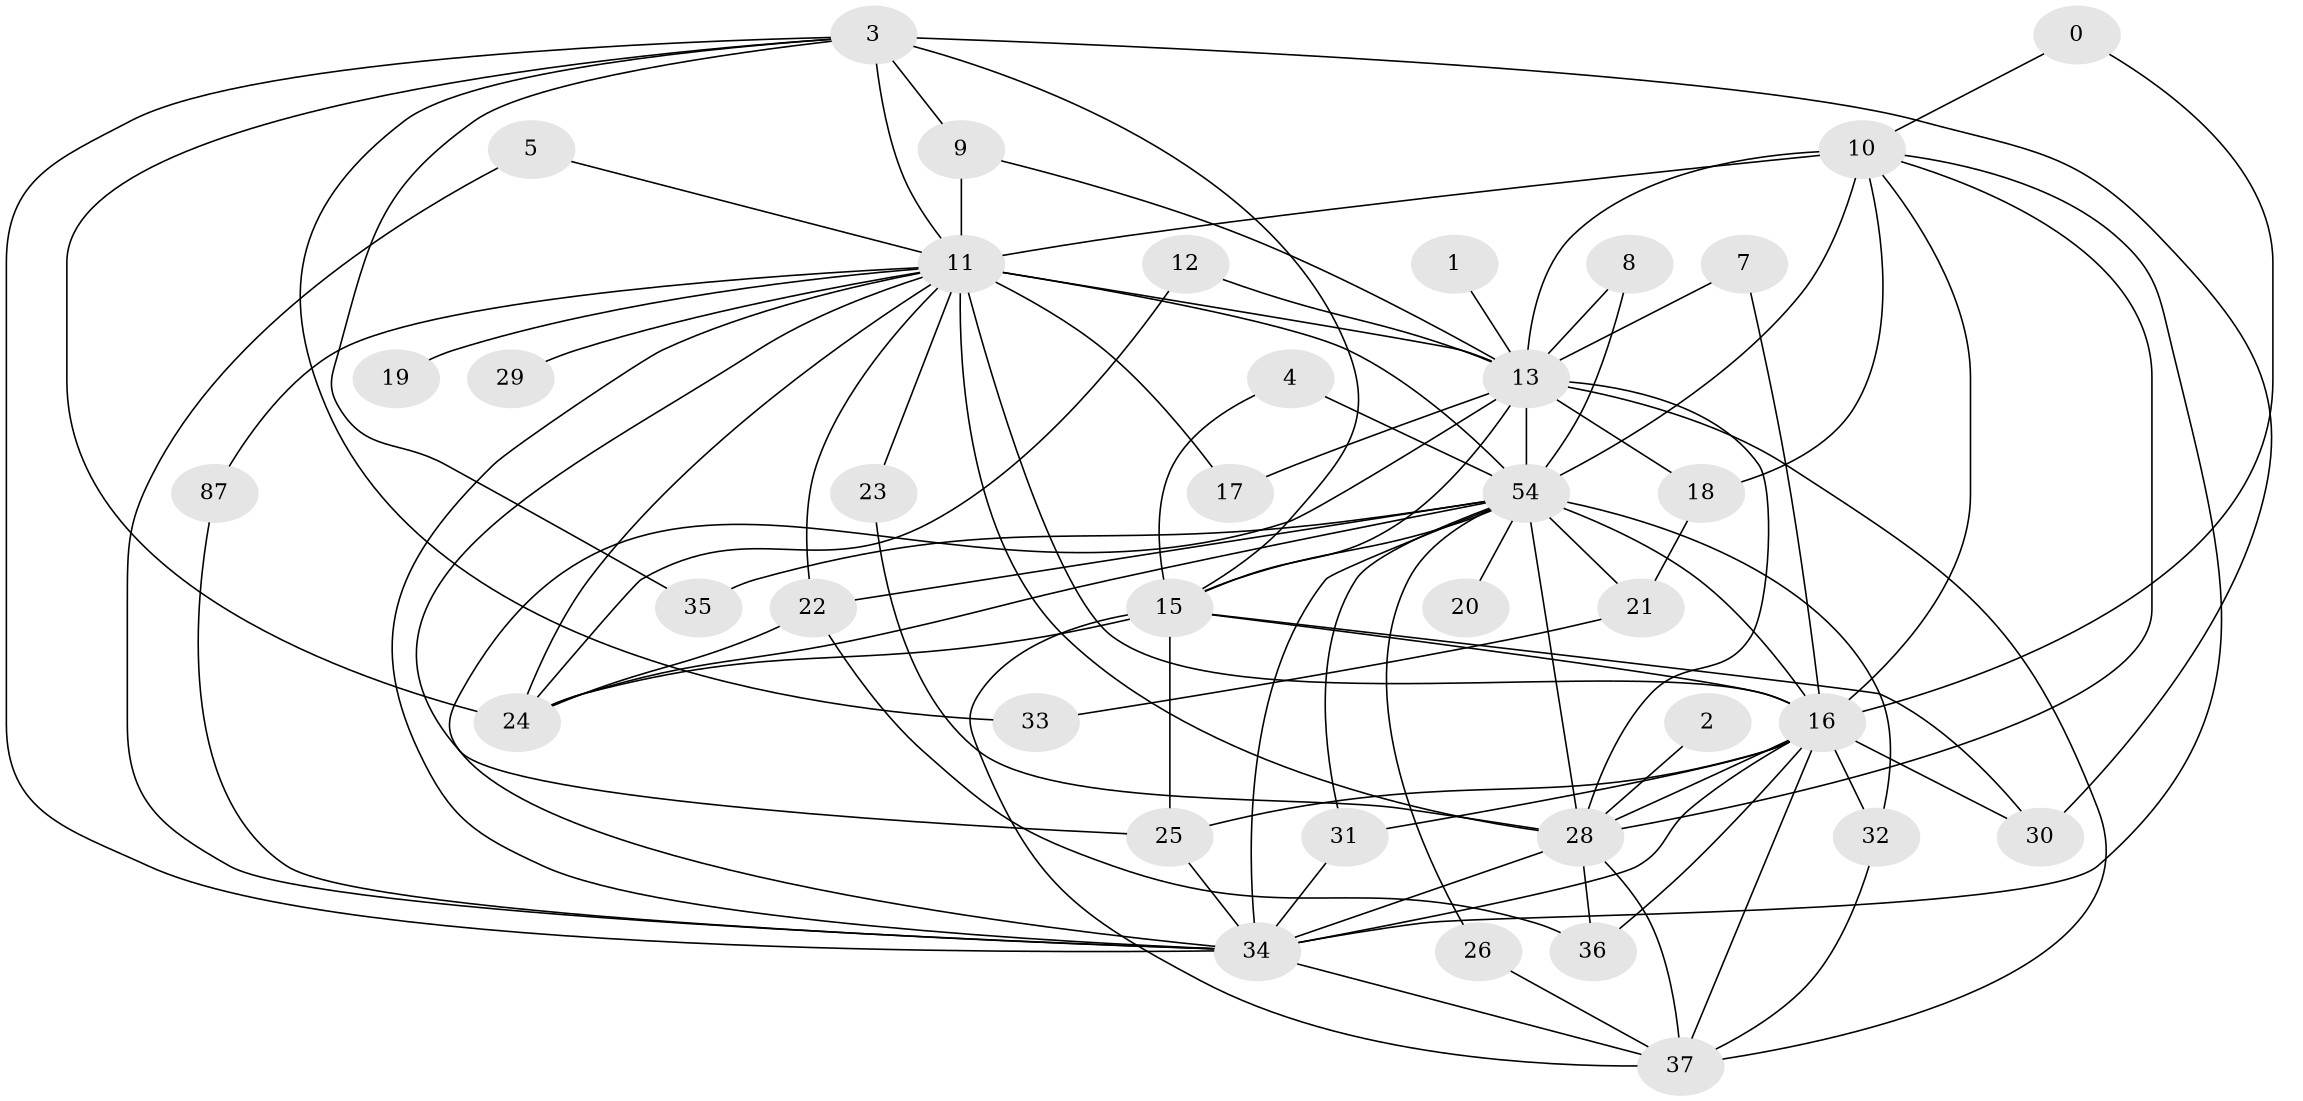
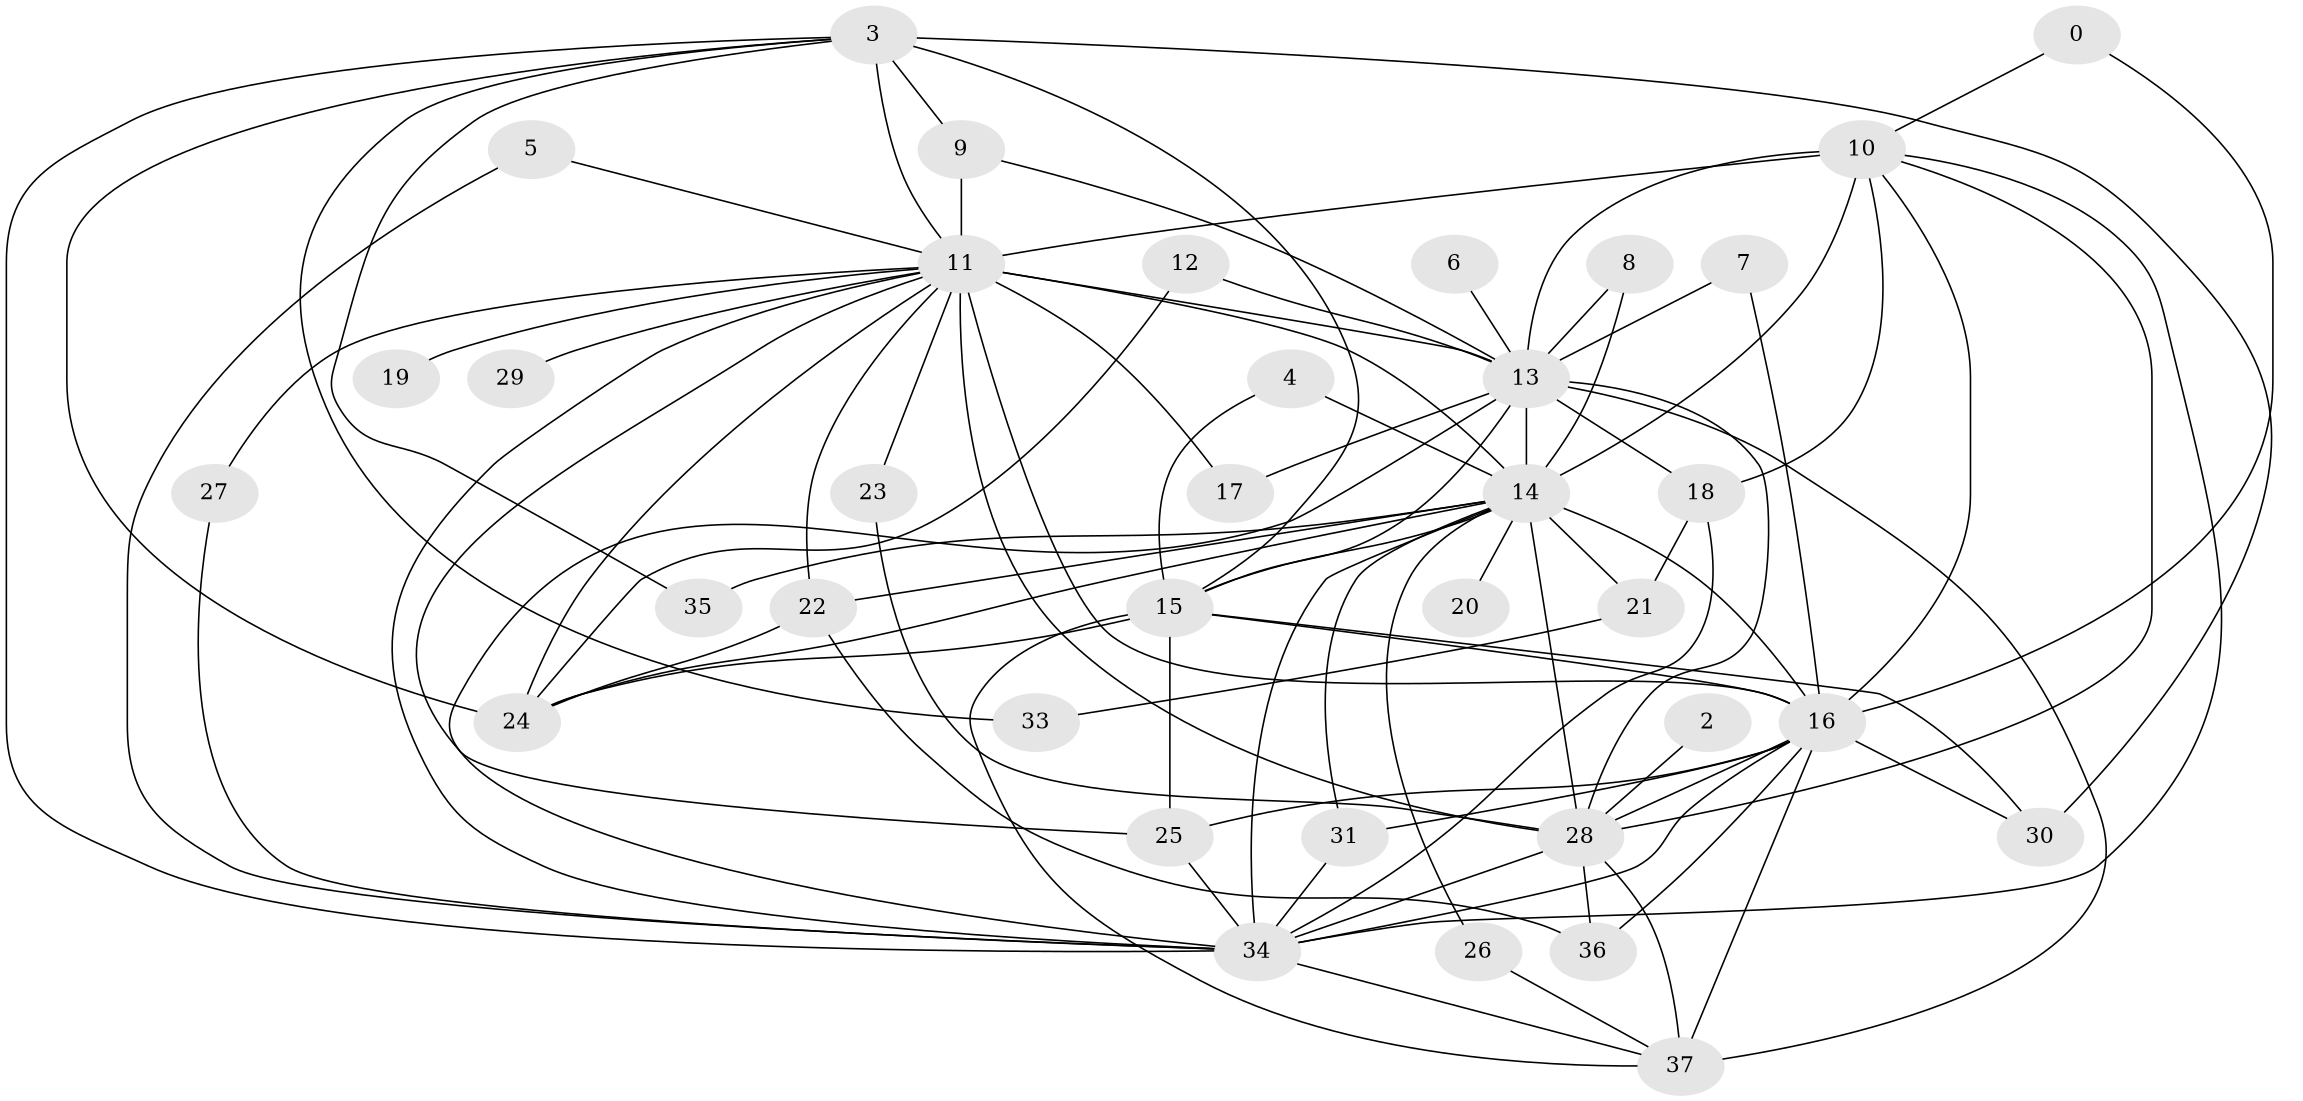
node "1": label "1" -> "6"
node "87": label "87" -> "27"
node "54": label "54" -> "14"
edge "18" -- "34": added
node "32": removed
